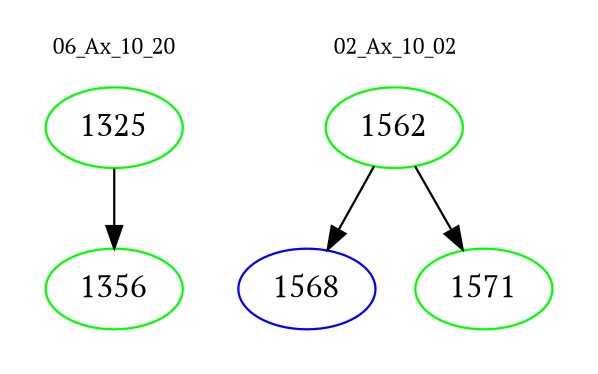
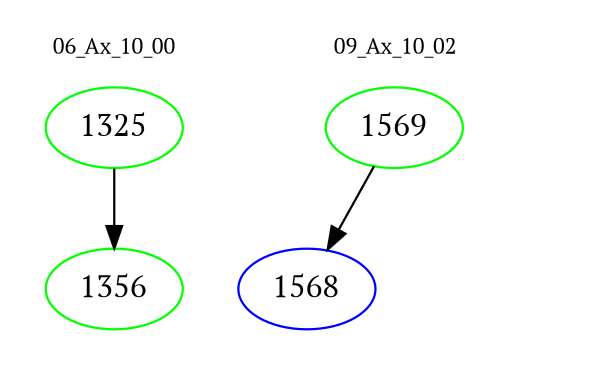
cluster "06_Ax_10_20": label "06_Ax_10_20" -> "06_Ax_10_00"
cluster "02_Ax_10_02": label "02_Ax_10_02" -> "09_Ax_10_02"
node "1562": label "1562" -> "1569"
node "1571": removed
